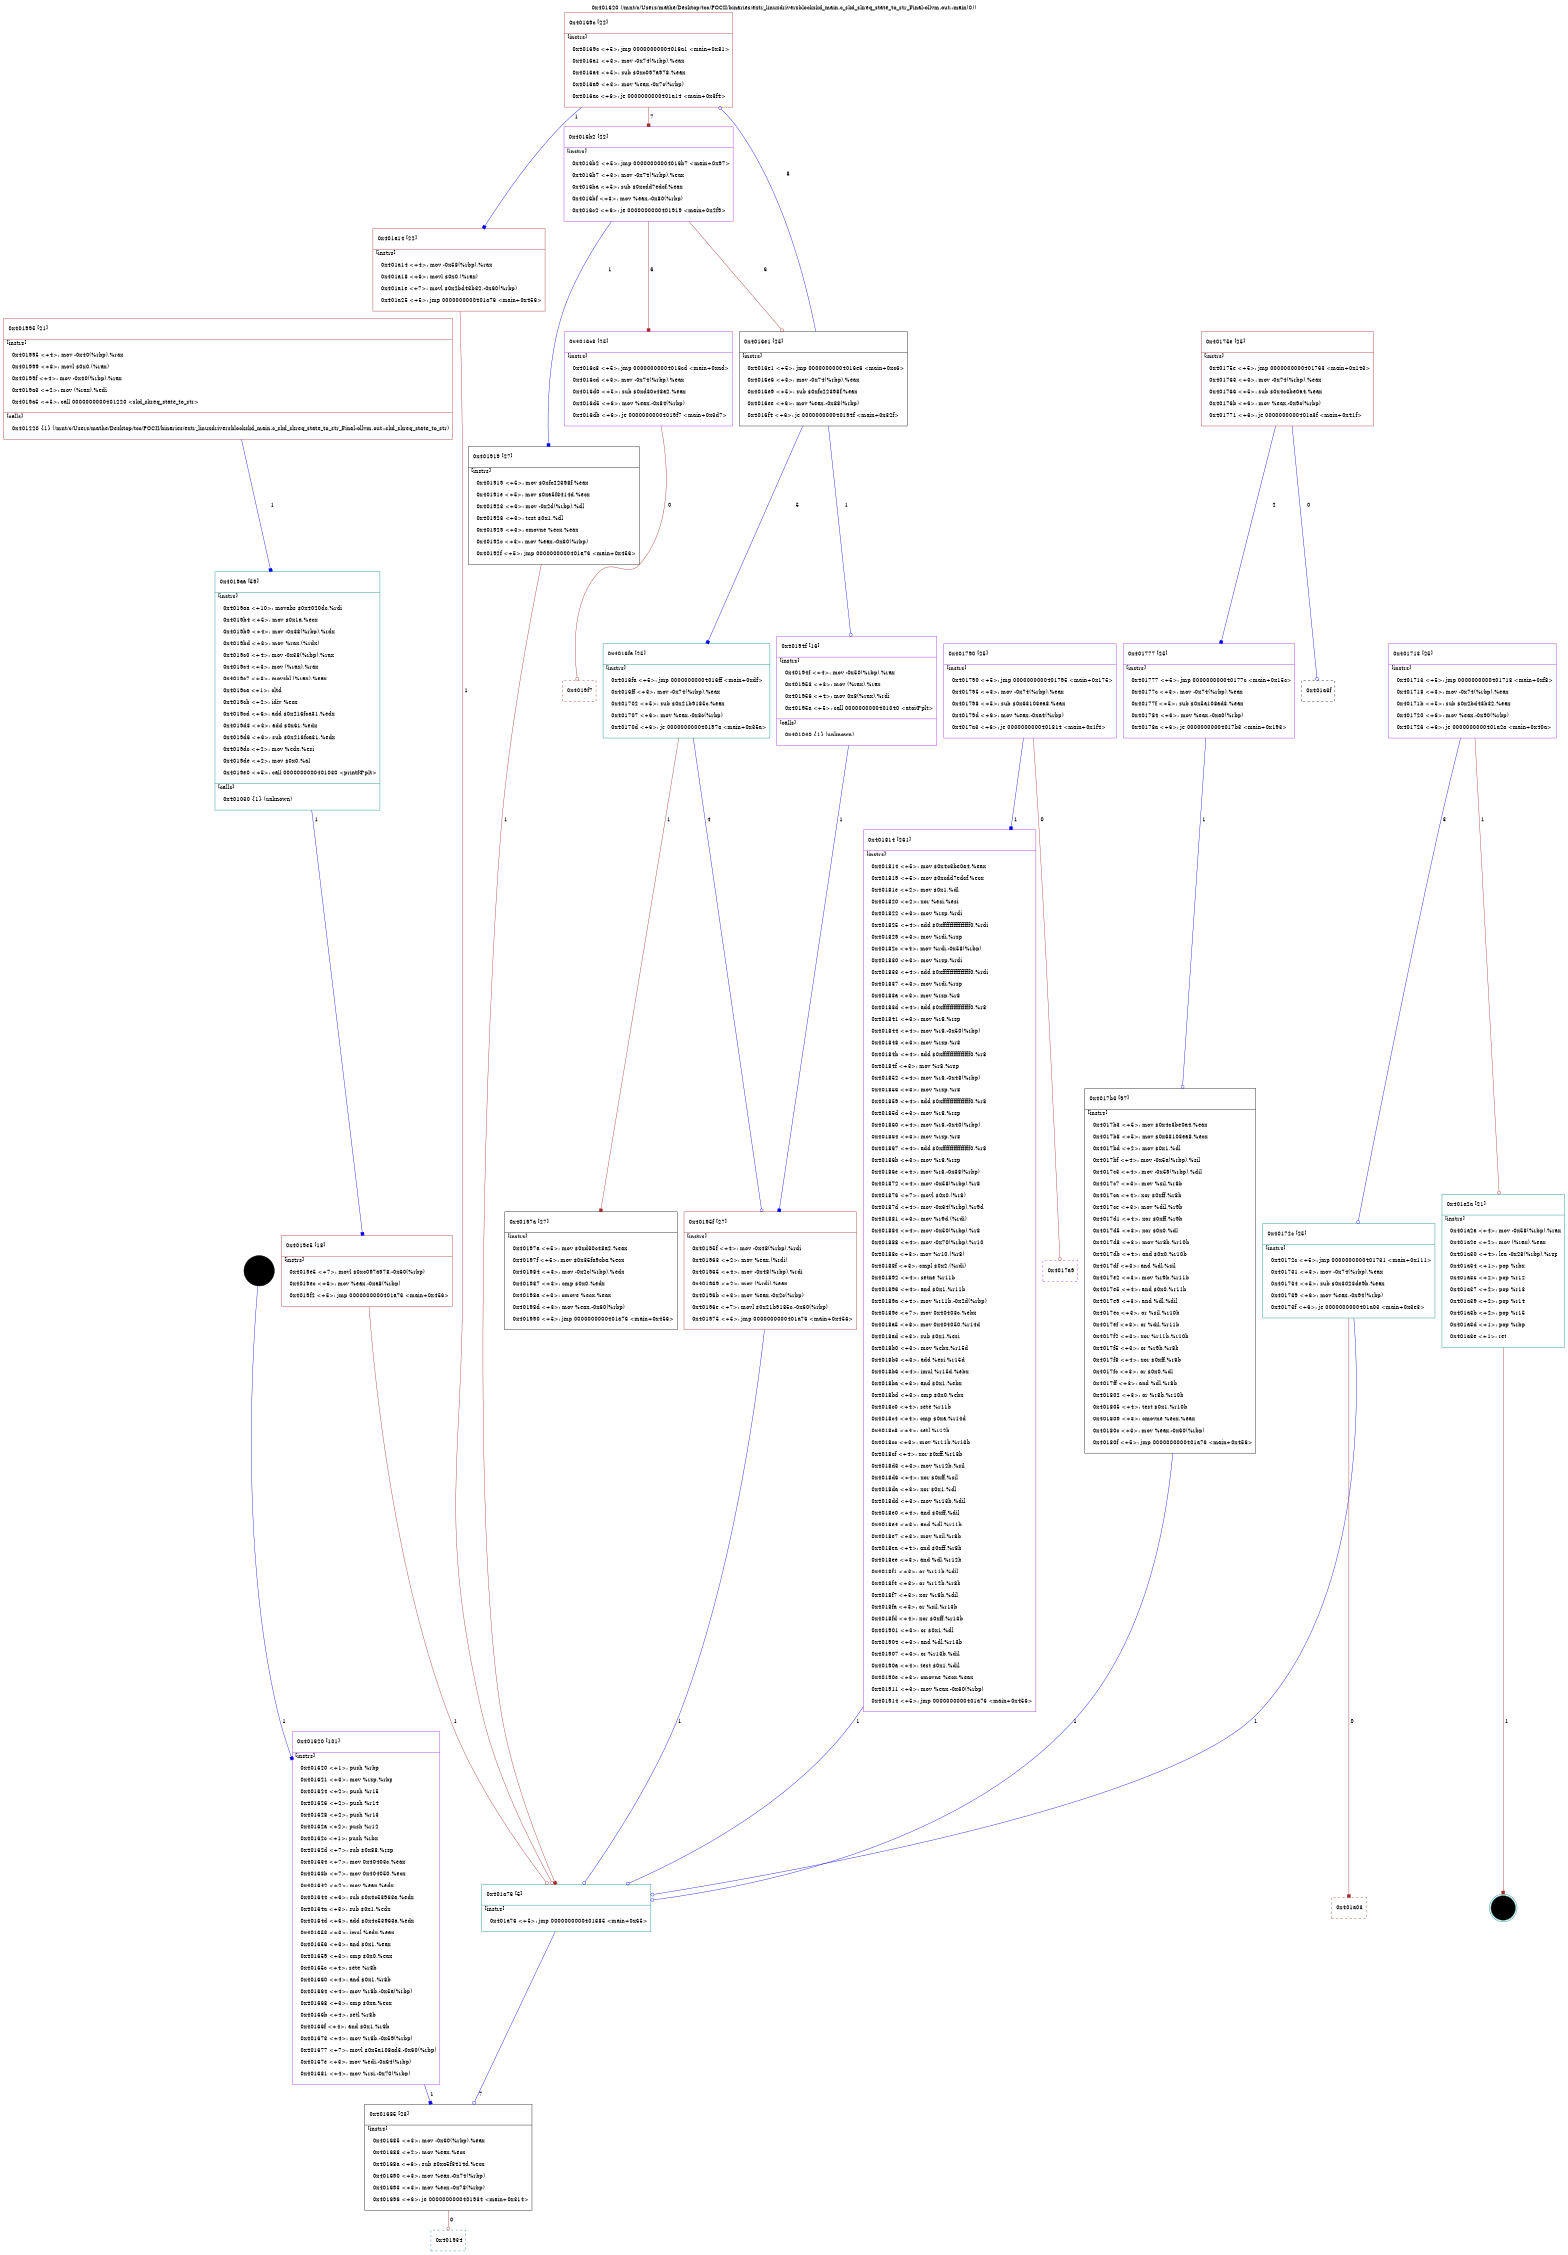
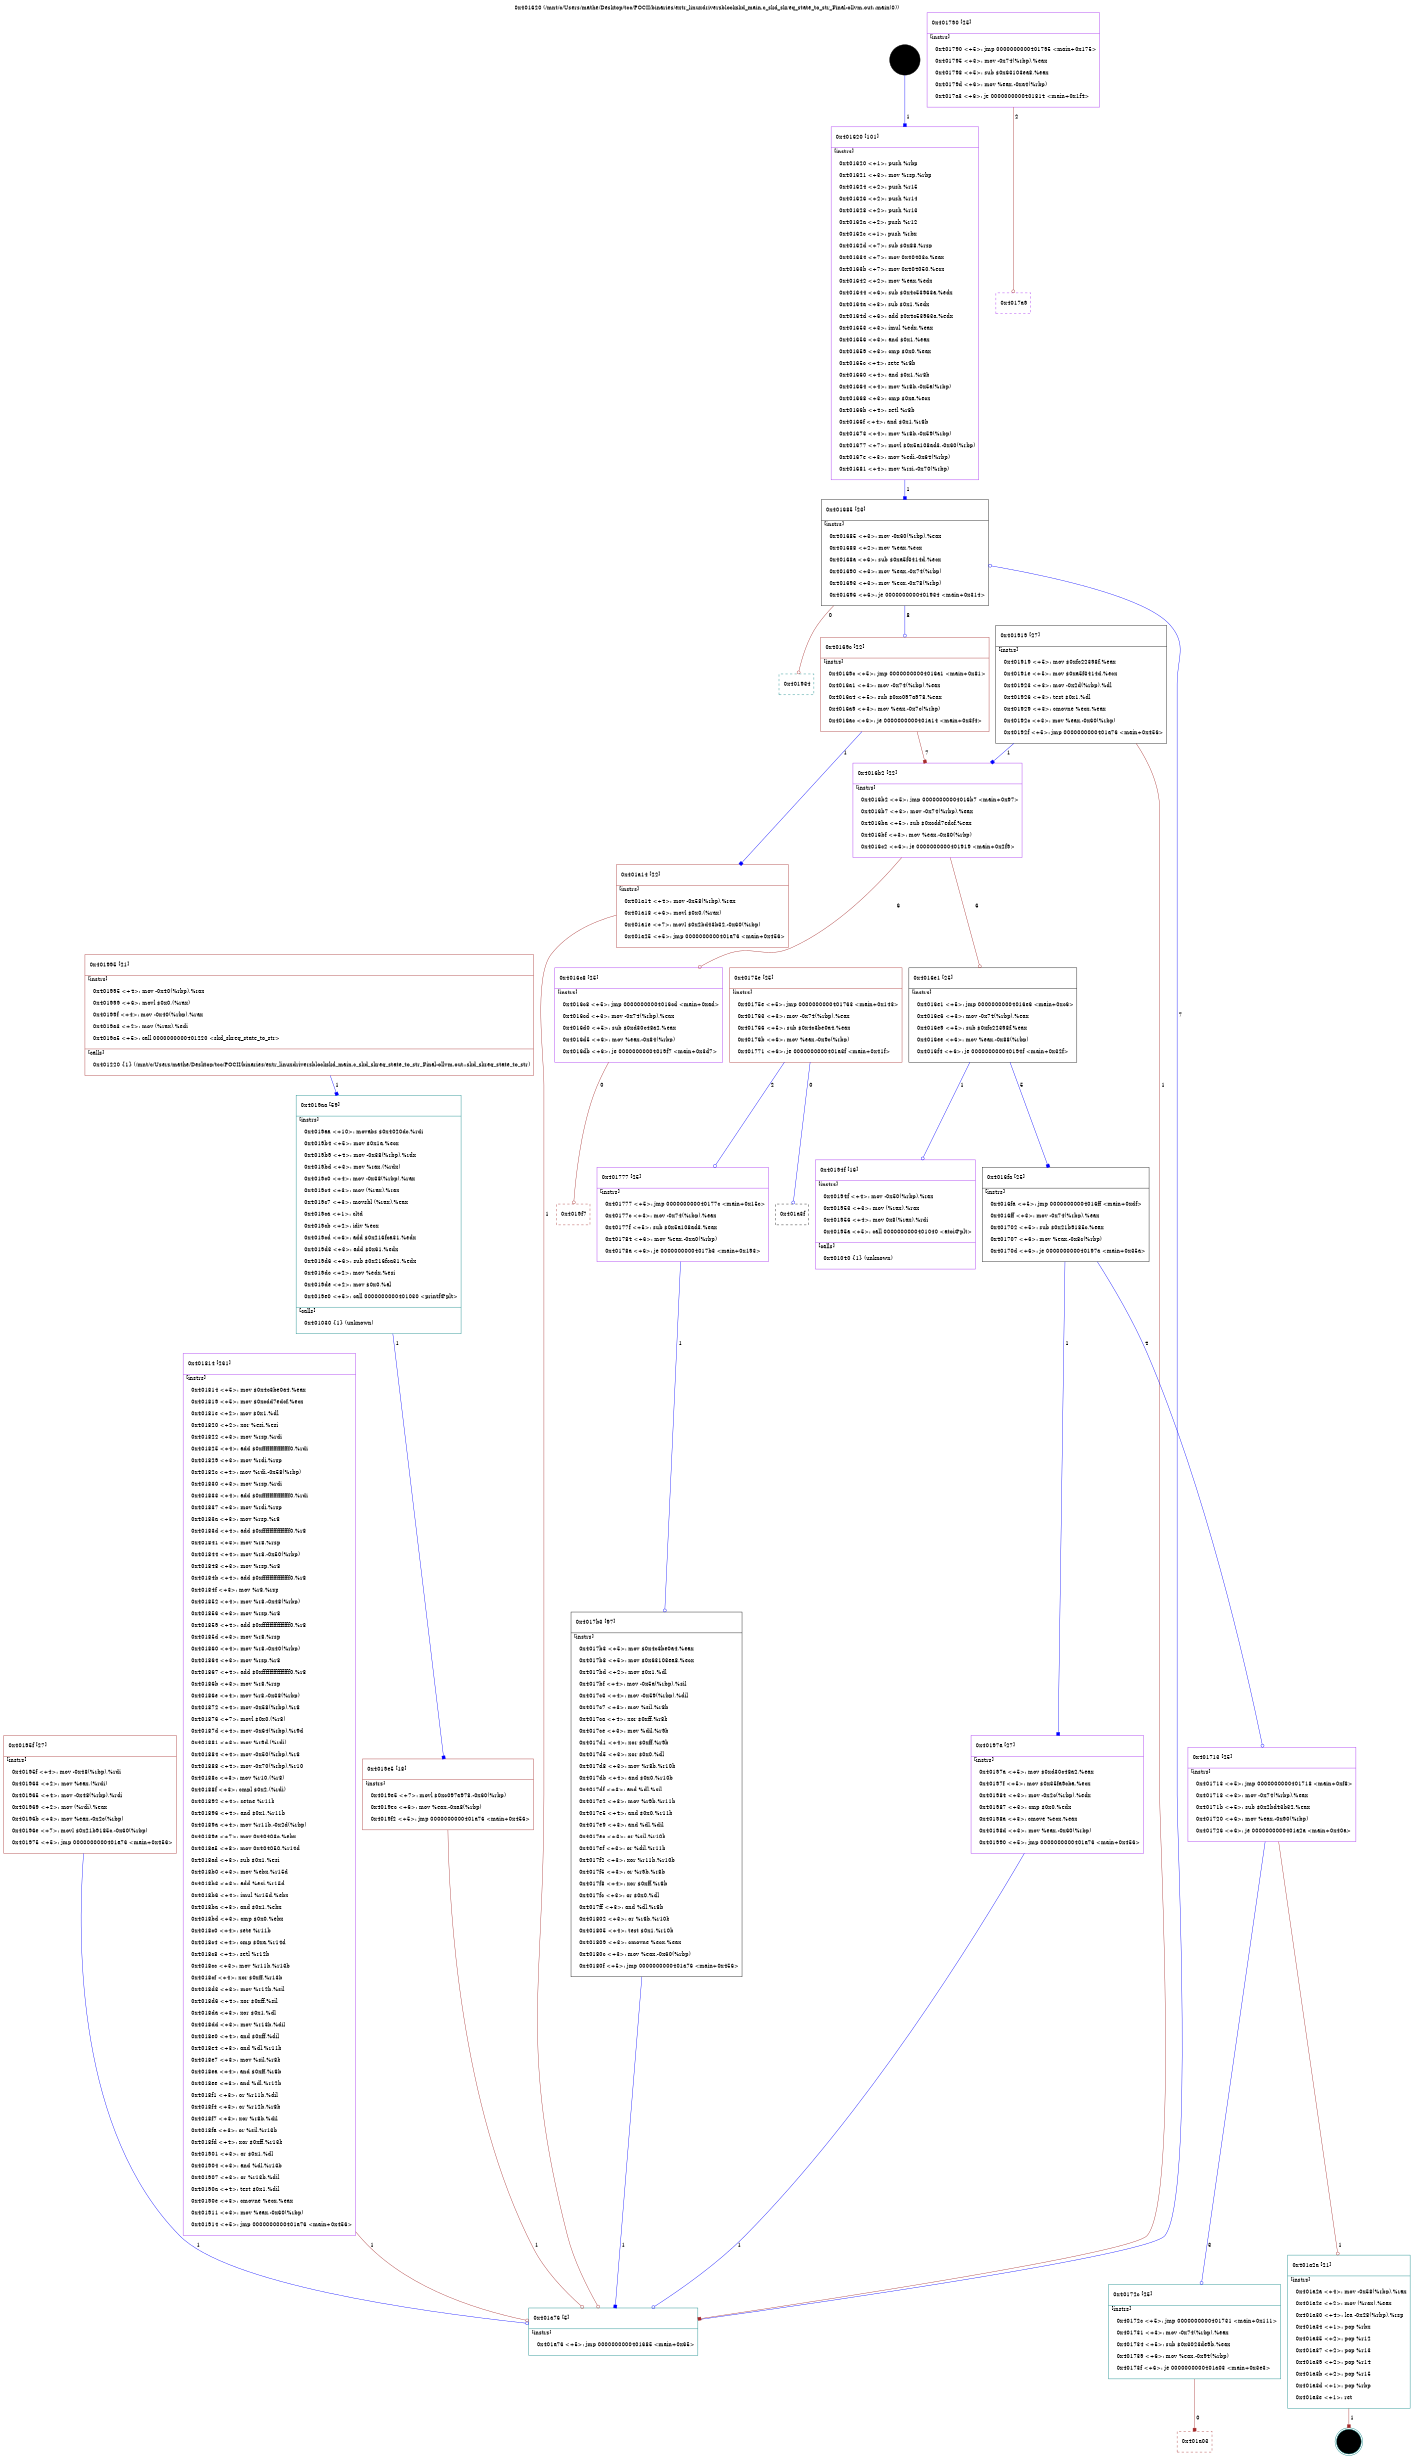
edge "0x4016e1 [25]" -> "0x40169c [22]": now "0x401685 [23]" -> "0x40169c [22]"
edge "0x4016b2 [22]" -> "0x4016c8 [25]": arrowhead box -> odot
edge "0x4016b2 [22]" -> "0x401919 [27]": reversed
edge "0x40175e [25]" -> "0x401777 [25]": arrowhead box -> odot
node "0x4016fa [25]": color teal -> black
edge "0x401790 [25]" -> "0x401814 [261]": removed, label "1"
edge "0x401790 [25]" -> "0x4017a9": label " 0" -> " 2"
edge "0x4016fa [25]" -> "0x40197a [27]": color brown -> blue
edge "0x4016fa [25]" -> "0x40195f [27]": now "0x4016fa [25]" -> "0x401713 [25]"
edge "0x40194f [16]" -> "0x40195f [27]": removed, label "1"
node "0x40197a [27]": color black -> purple
edge "0x40172c [25]" -> "0x401a76 [5]": now "0x40197a [27]" -> "0x401a76 [5]"
edge "0x4017b3 [97]" -> "0x401a76 [5]": arrowhead odot -> box
edge "0x401814 [261]" -> "0x401a76 [5]": color blue -> brown
